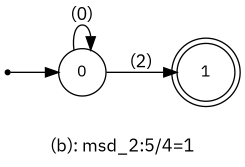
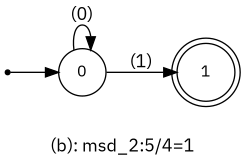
edge "0" -> "1": label "(2)" -> "(1)"
